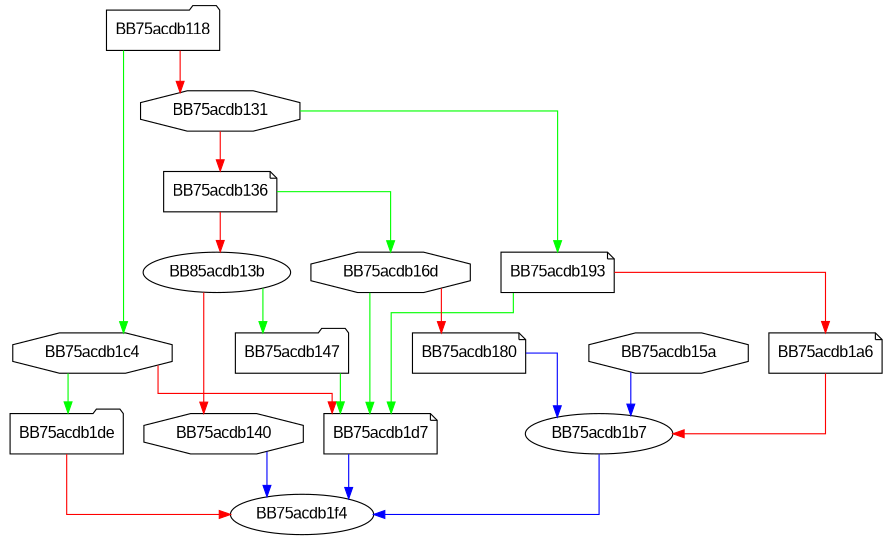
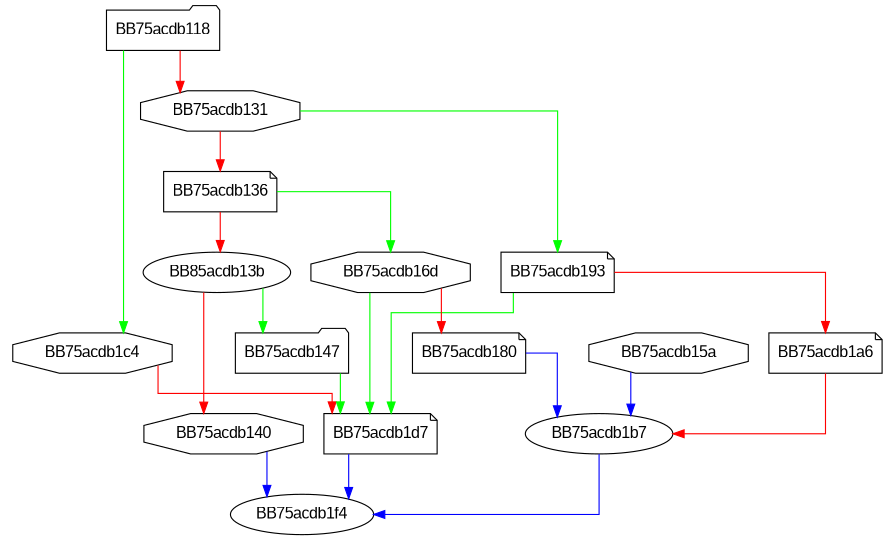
node "BB75acdb1de": removed
